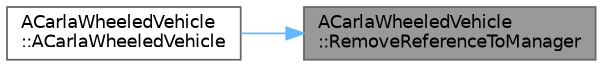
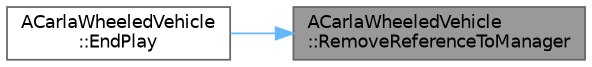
node "ACarlaWheeledVehicle ::ACarlaWheeledVehicle": label "ACarlaWheeledVehicle ::ACarlaWheeledVehicle" -> "ACarlaWheeledVehicle ::EndPlay"
